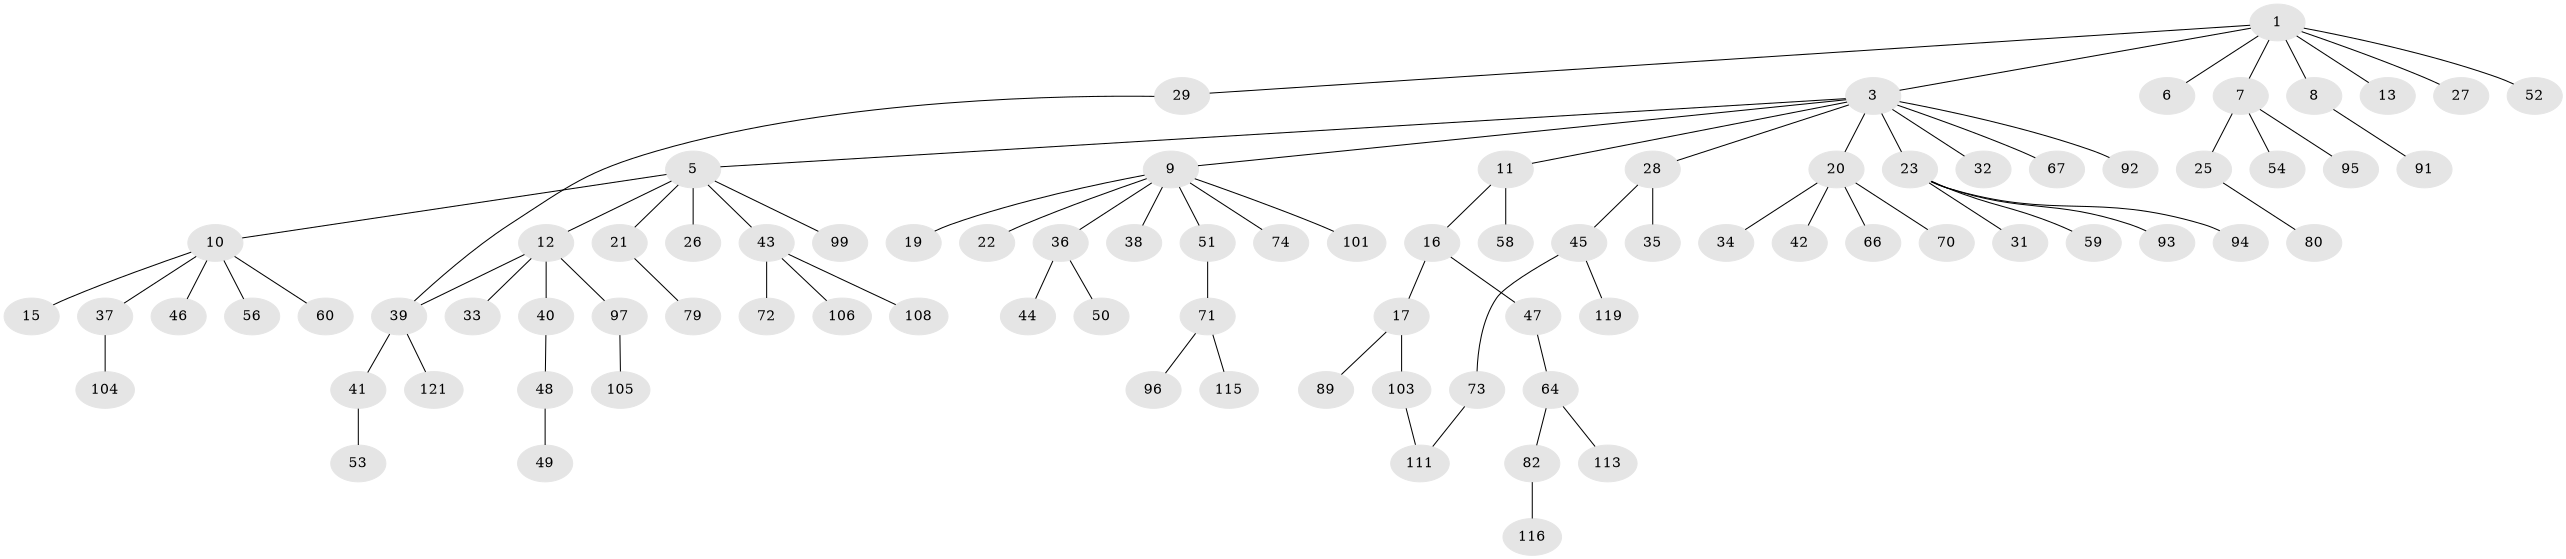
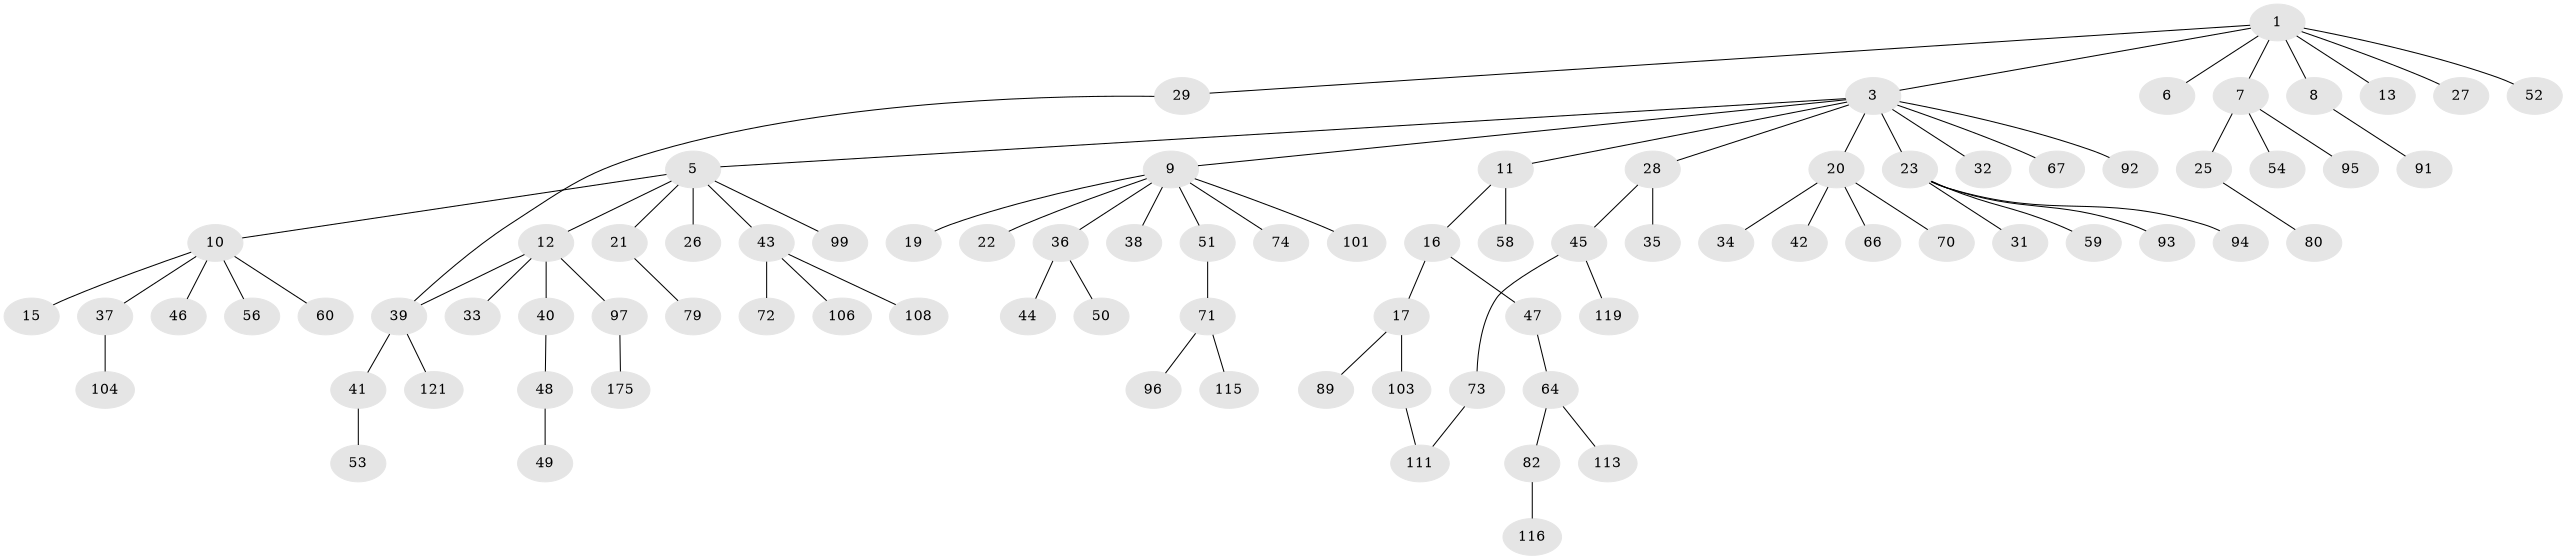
node "105": label "105" -> "175"
